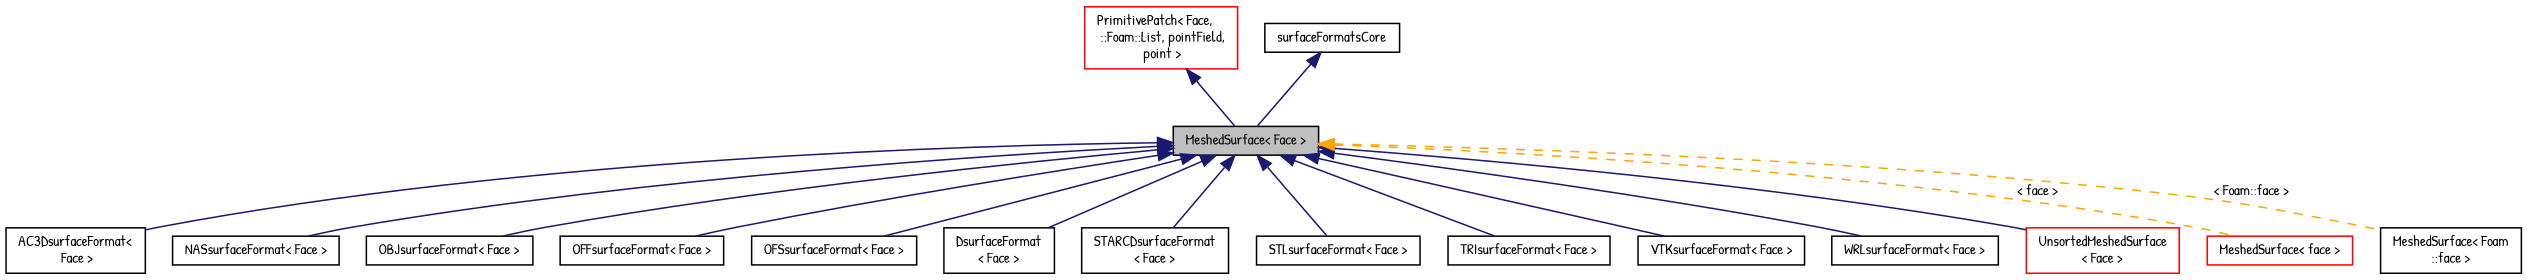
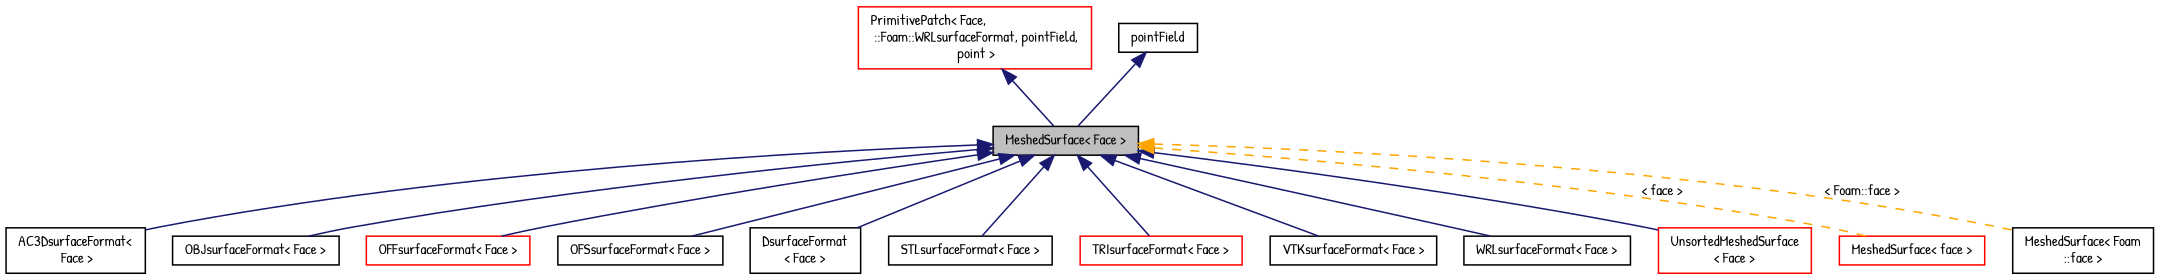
node "PrimitivePatch< Face, ::Foam::List, pointField, point >": label "PrimitivePatch< Face, ::Foam::List, pointField, point >" -> "PrimitivePatch< Face, ::Foam::WRLsurfaceFormat, pointField, point >"
node "surfaceFormatsCore": label "surfaceFormatsCore" -> "pointField"
node "NASsurfaceFormat< Face >": removed
node "OFFsurfaceFormat< Face >": color black -> red
node "STARCDsurfaceFormat < Face >": removed
node "TRIsurfaceFormat< Face >": color black -> red
